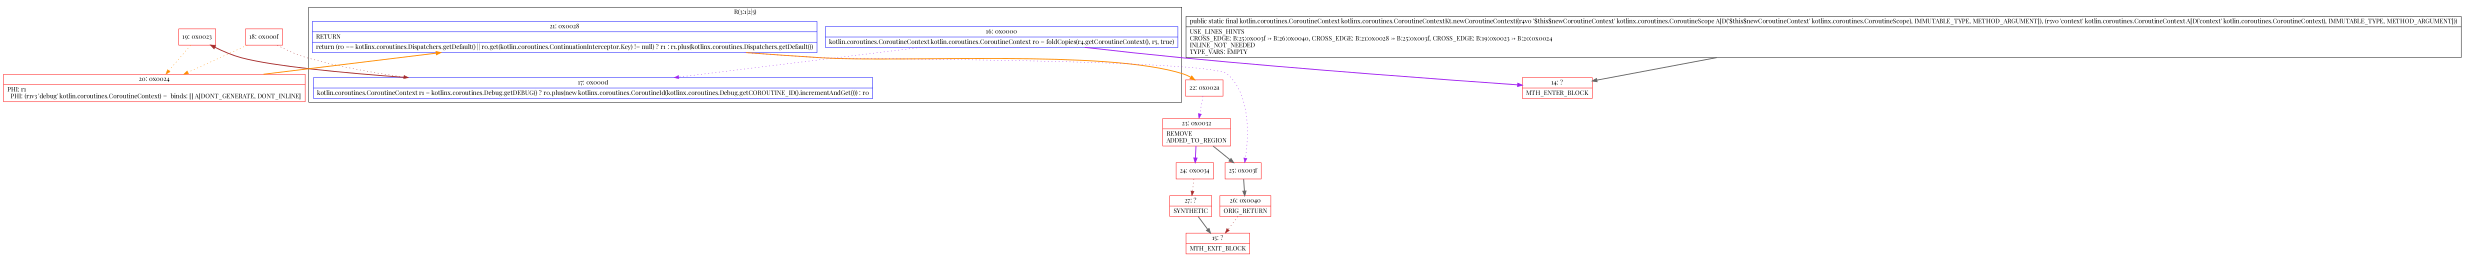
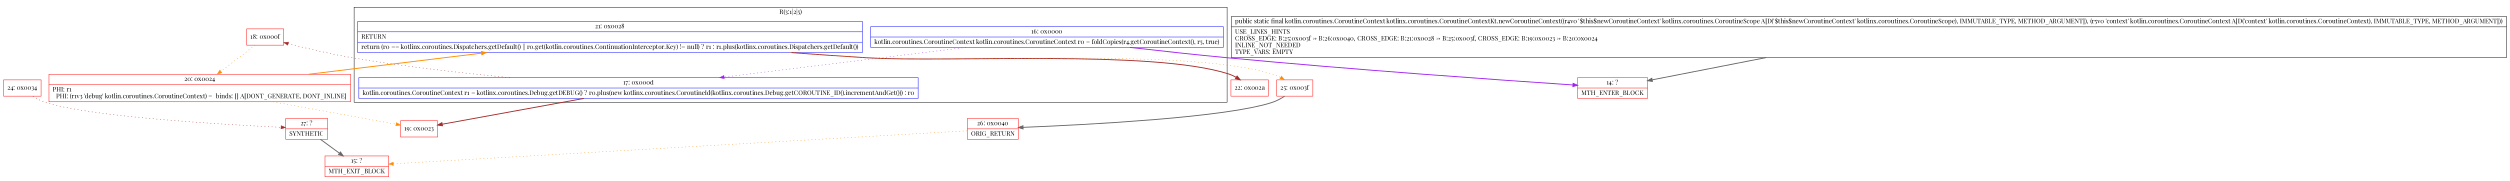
edge "19: 0x0023" -> "20: 0x0024": reversed
edge "21: 0x0028" -> "22: 0x002a": color darkorange -> brown
edge "21: 0x0028" -> "25: 0x003f": color purple -> darkorange
edge "18: 0x000f" -> "17: 0x000d": reversed
node "23: 0x0032": removed
edge "26: 0x0040" -> "15: ?": color brown -> darkorange
